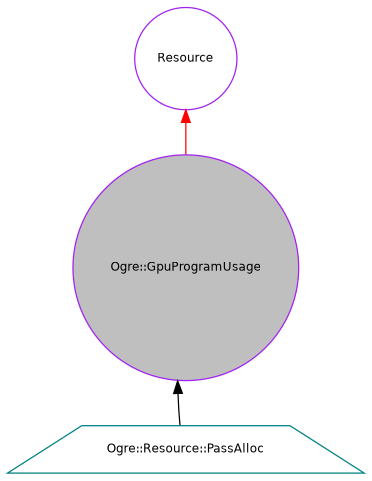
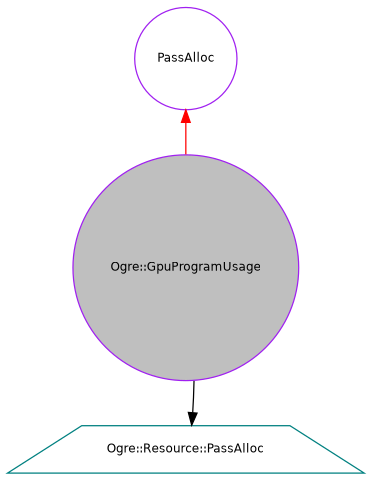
node "Resource": label "Resource" -> "PassAlloc"
edge "Ogre::Resource::PassAlloc" -> "Ogre::GpuProgramUsage": reversed
